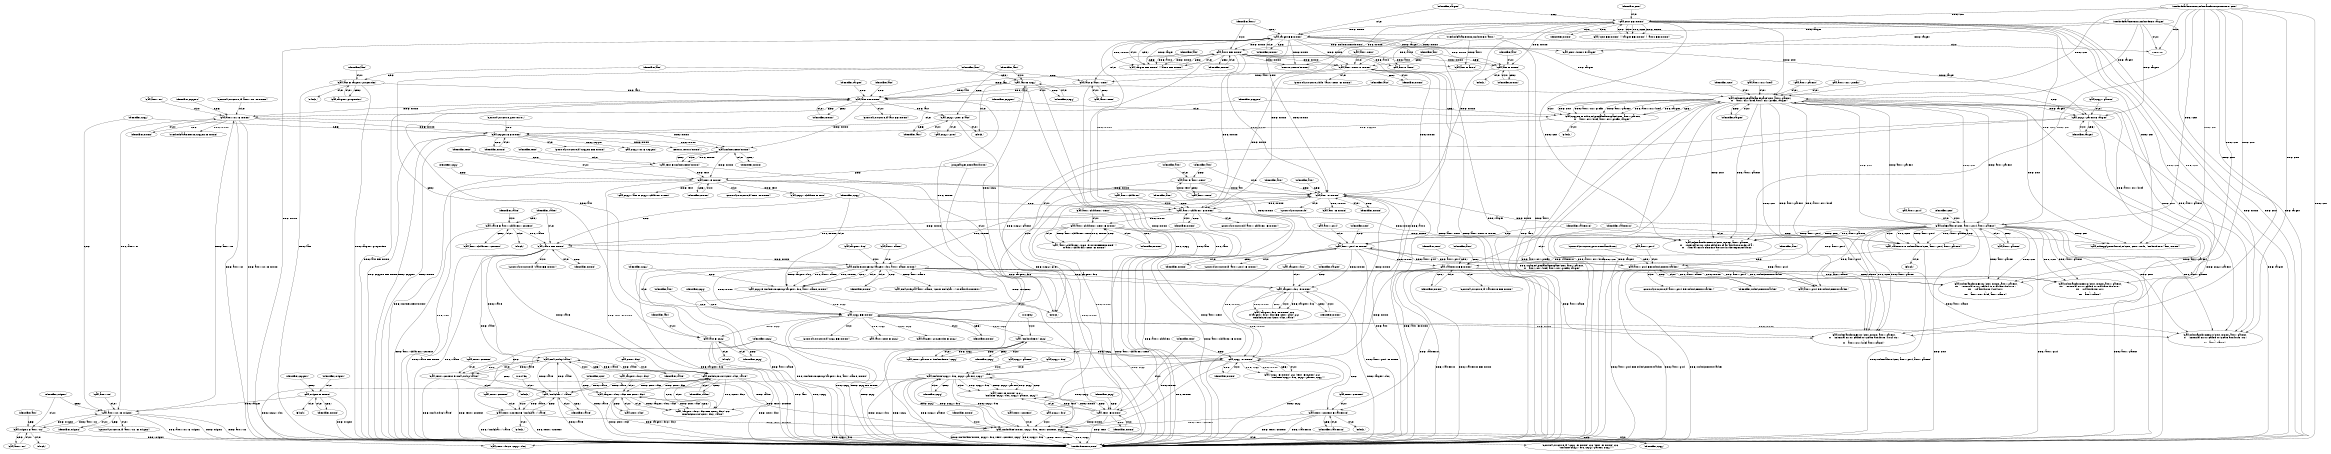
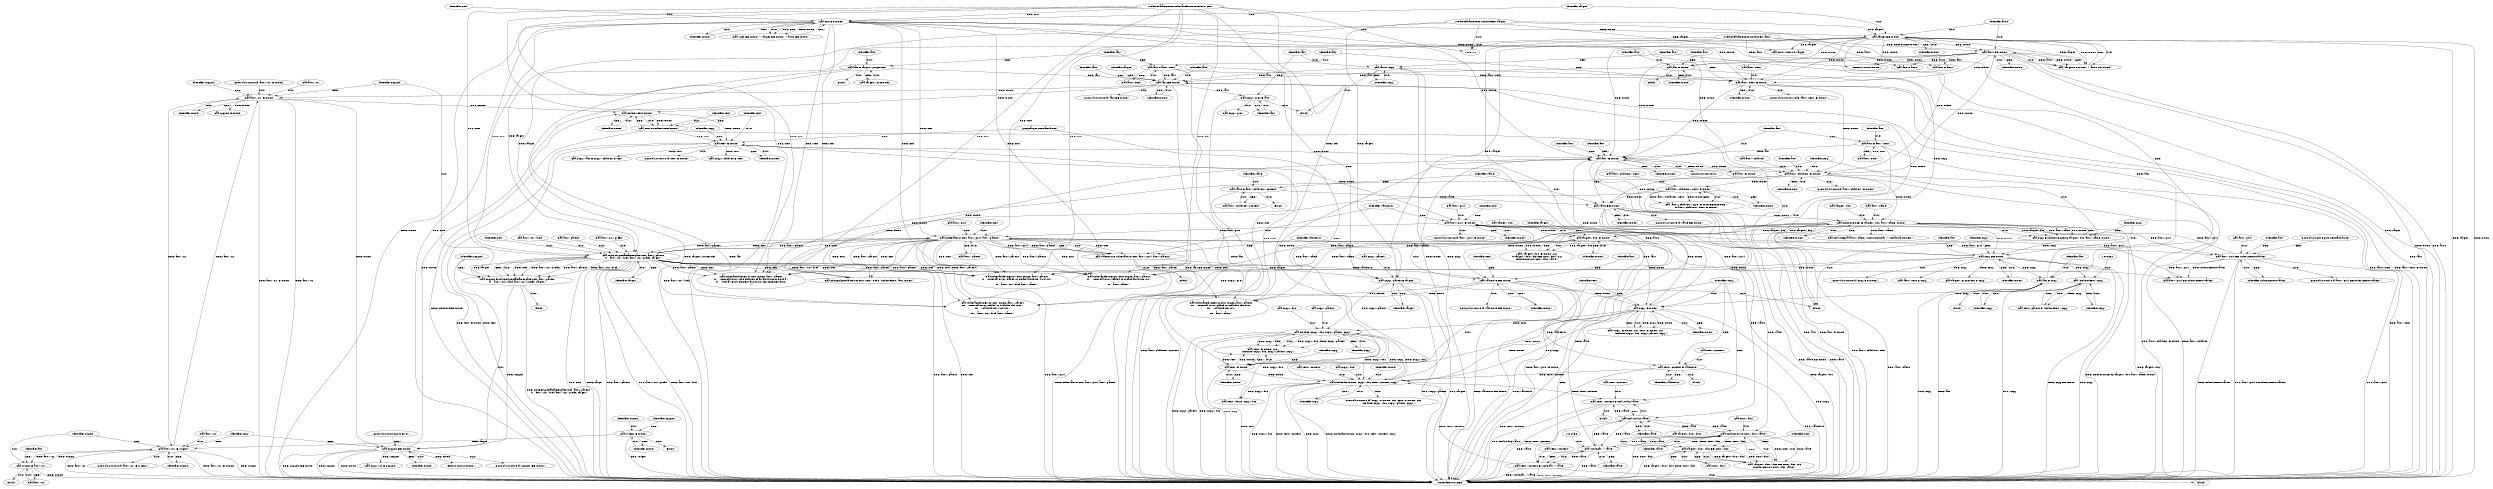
edge "(Call,ctxt == NULL)" -> "(Call,last = NULL)": removed, label "DDG: NULL"
edge "(Call,last->next != NULL)" -> "(Call,last = last->next)": reversed
node "(MethodParameterIn,copyNs = NULL)": label "(MethodParameterIn,copyNs = NULL)" -> "(Call,copyNs = NULL)"
edge "(Call,xsltEvalAVT(ctxt, attr->psvi, attr->parent))" -> "(Call,attr->psvi != NULL)": reversed
edge "(Call,text->content = xmlStrdup(value))" -> "(Call,xmlAddID(NULL, copy->doc, text->content, copy))": reversed
